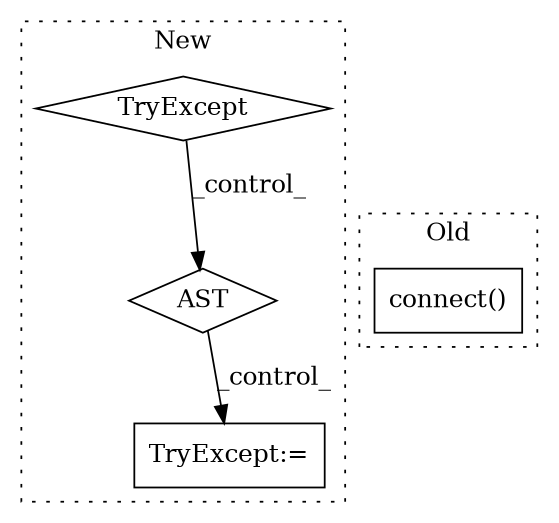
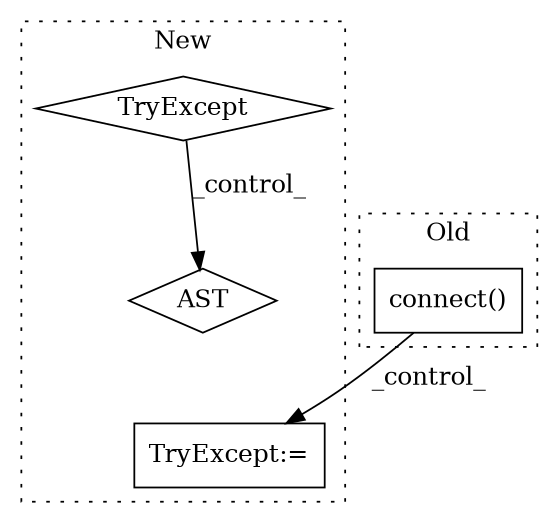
edge "AST" -> "TryExcept:=": now "connect()" -> "TryExcept:="
